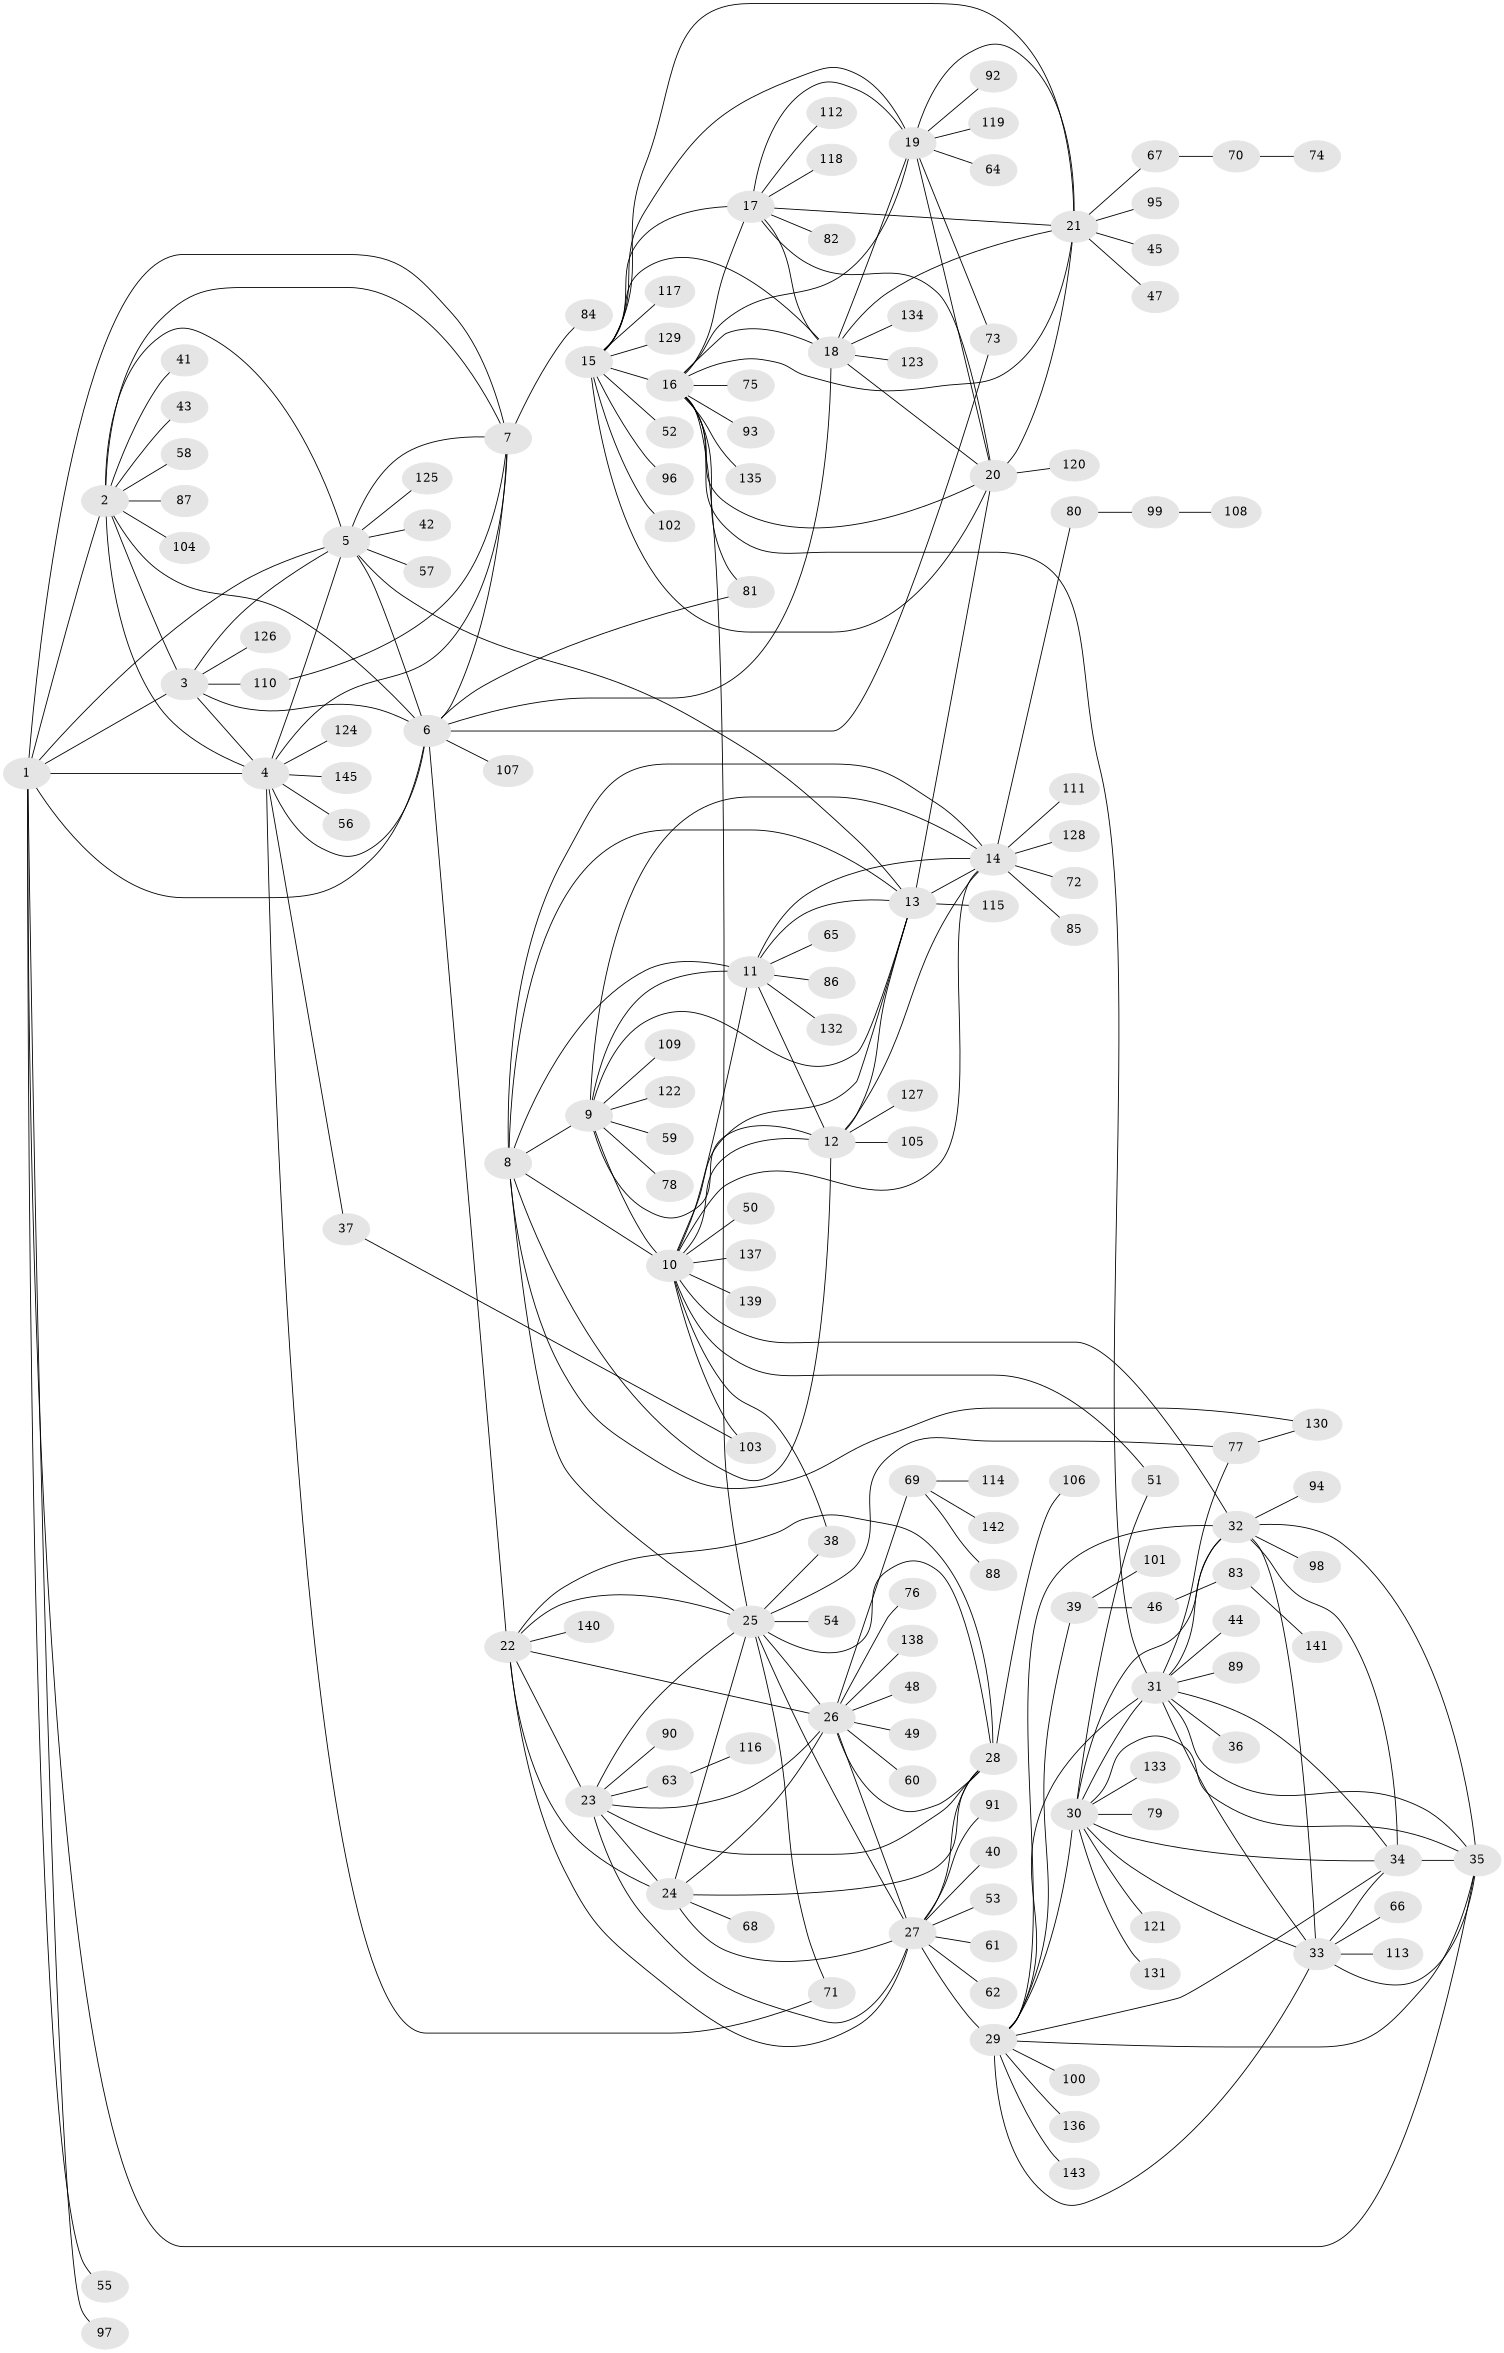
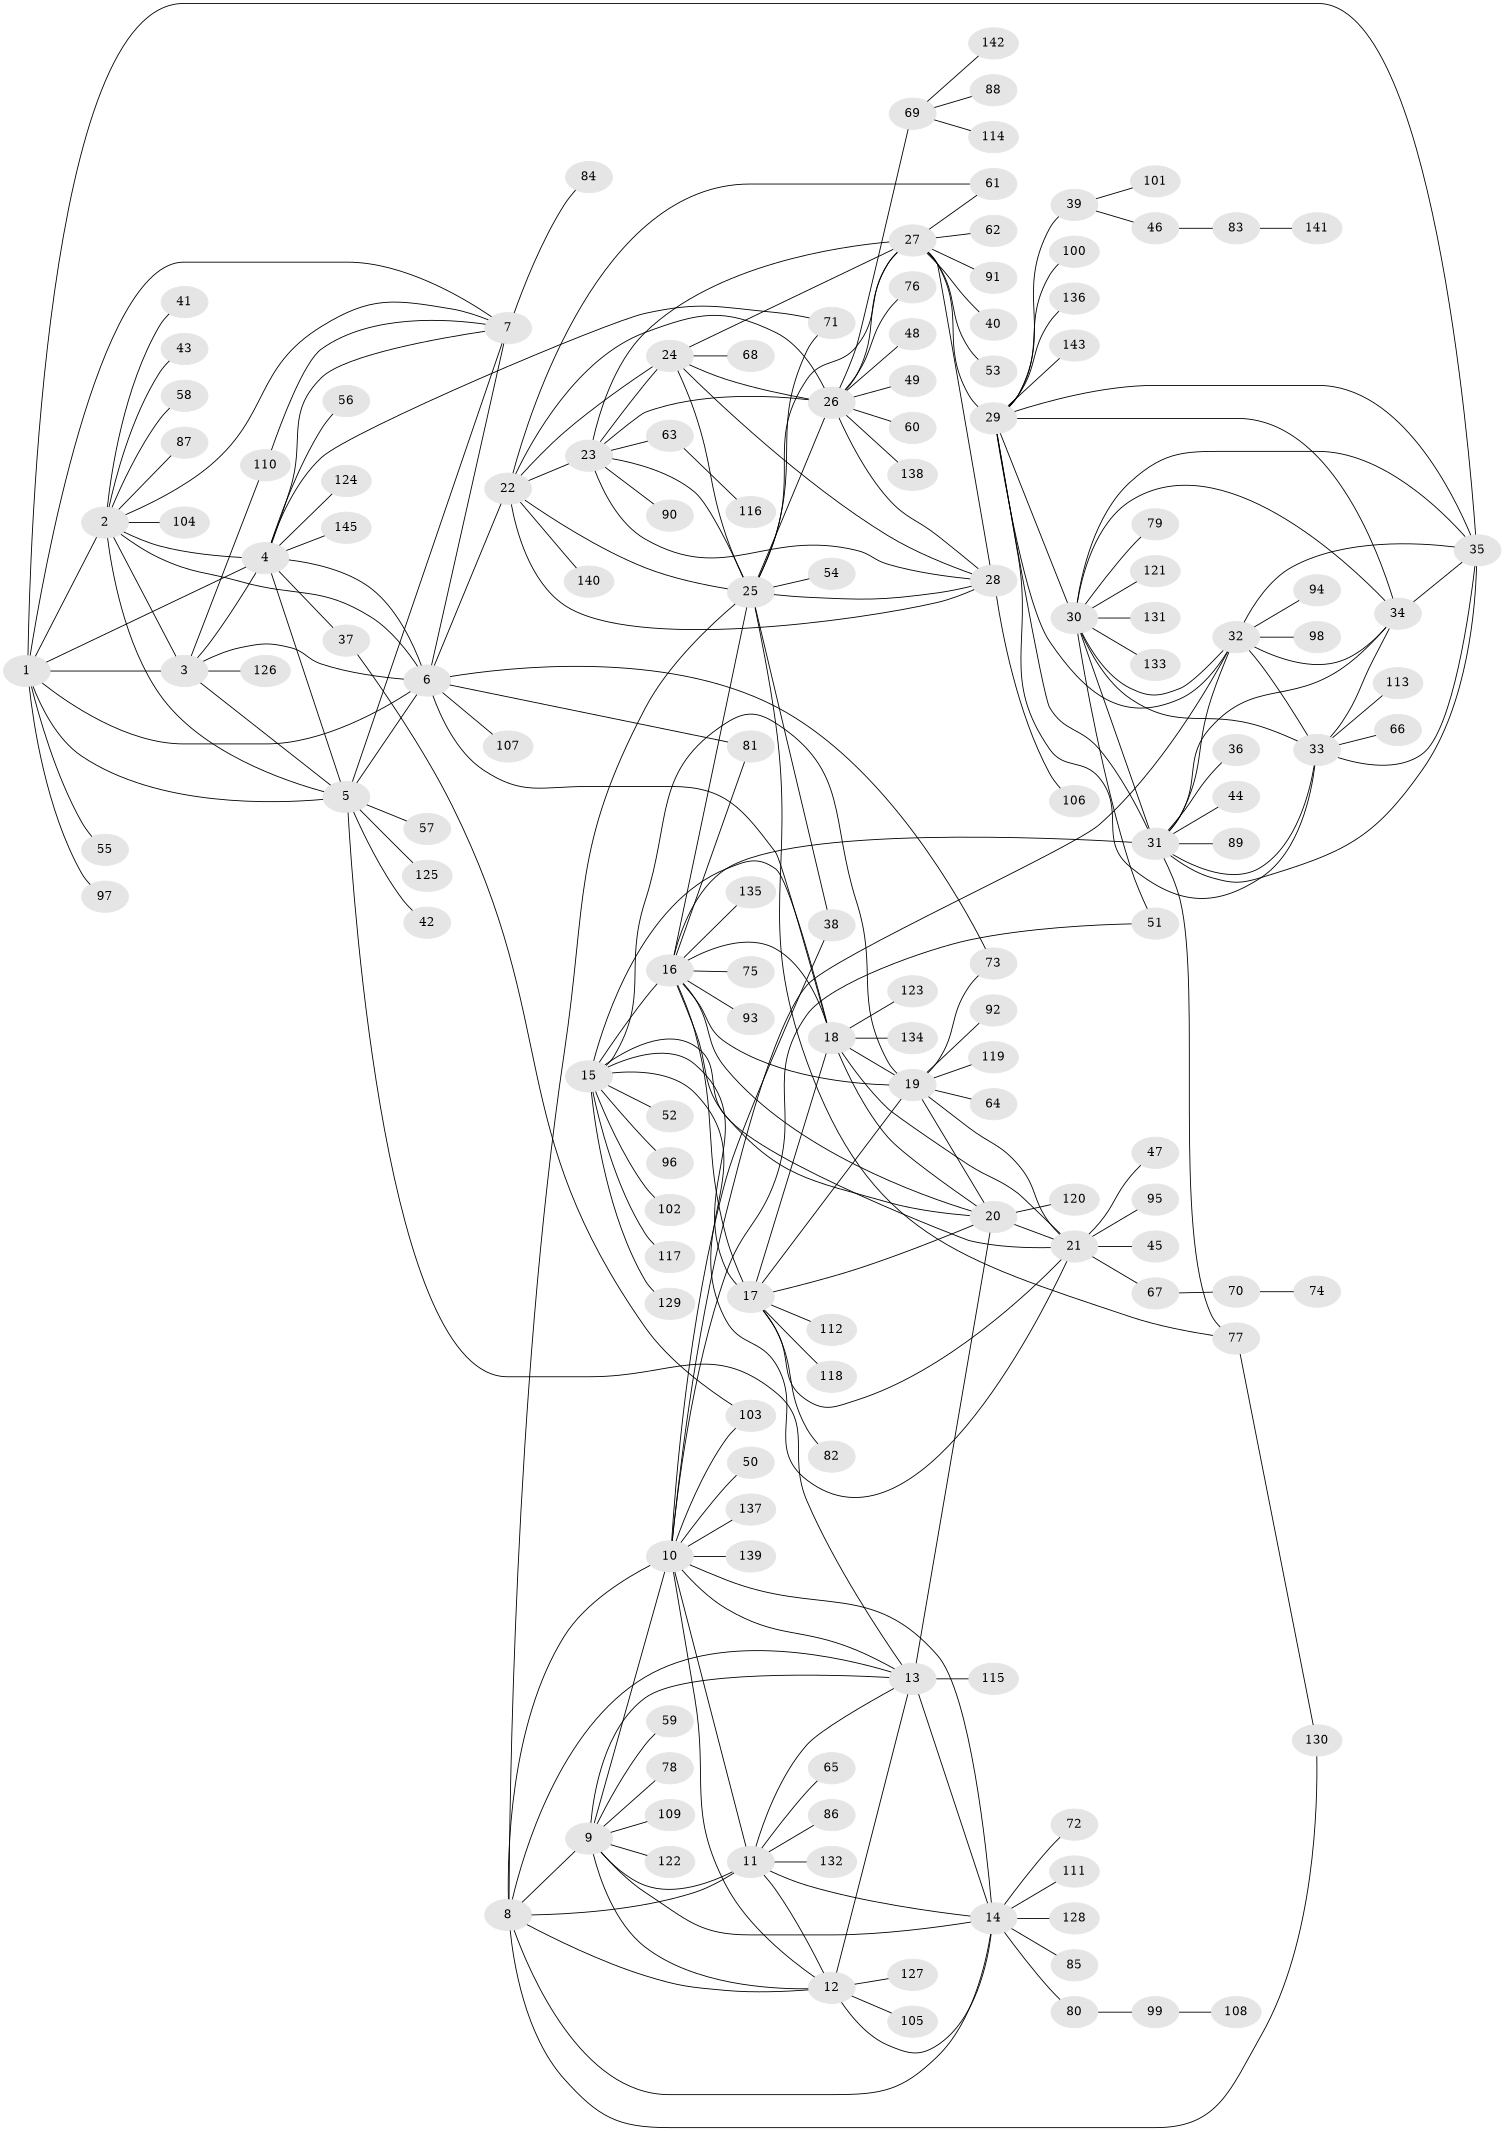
edge "22" -- "27": now "22" -- "61"
